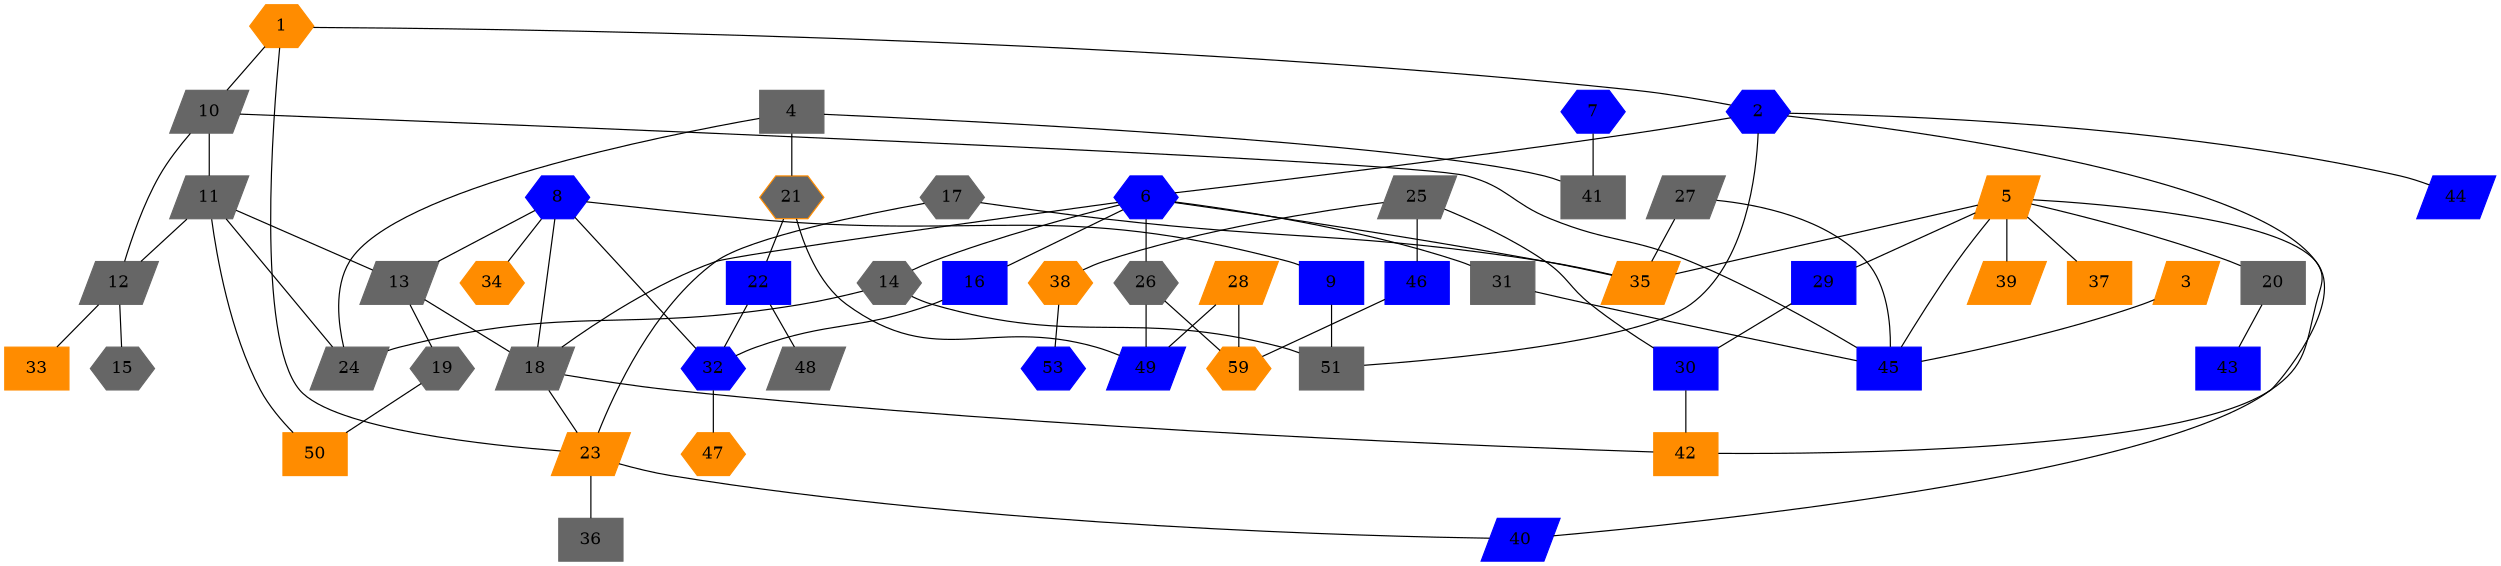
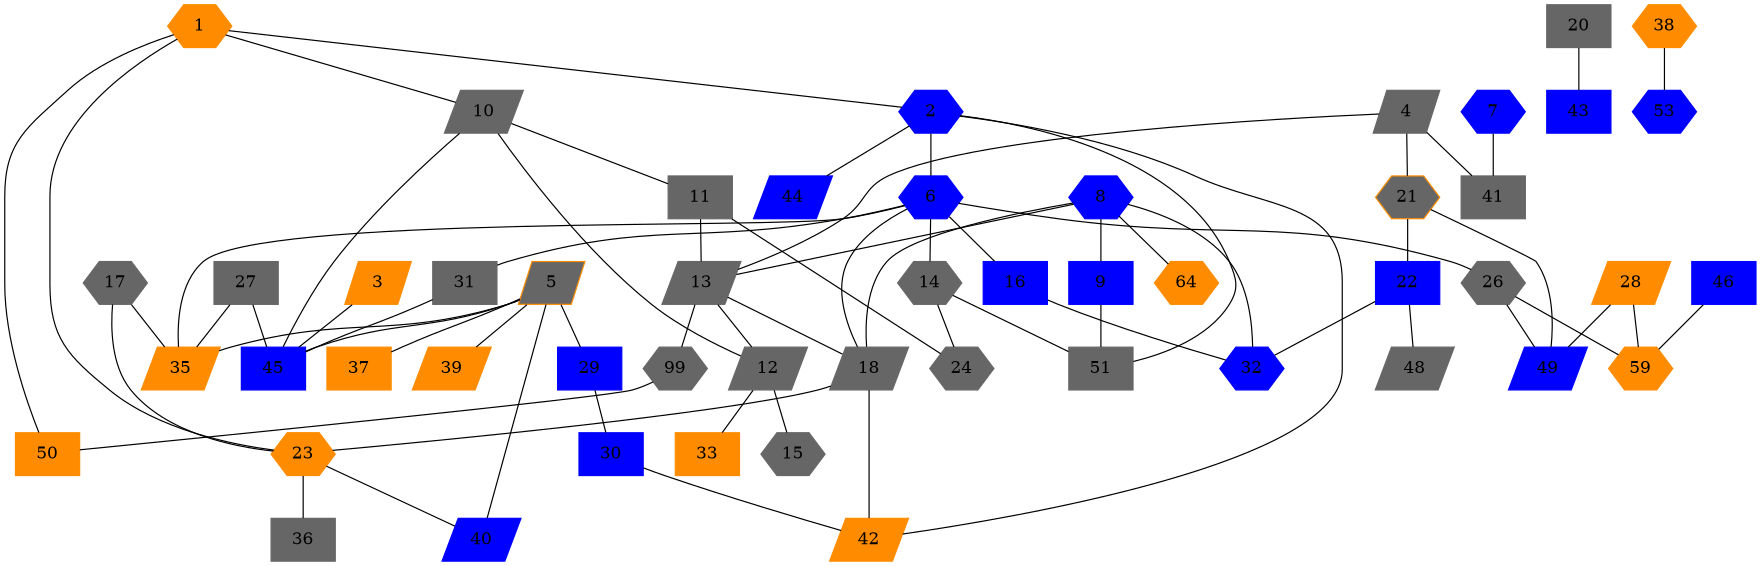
node "4": shape box -> parallelogram
edge "4" -- "24": now "4" -- "13"
node "11": shape parallelogram -> box
node "25": removed
node "27": shape parallelogram -> box
node "5": fillcolor darkorange -> gray40
edge "5" -- "20": removed
edge "11" -- "12": now "13" -- "12"
node "34": label "34" -> "64"
edge "11" -- "50": now "1" -- "50"
node "24": shape parallelogram -> hexagon
node "19": label "19" -> "99"
node "23": shape parallelogram -> hexagon
node "47": removed
node "42": shape box -> parallelogram
